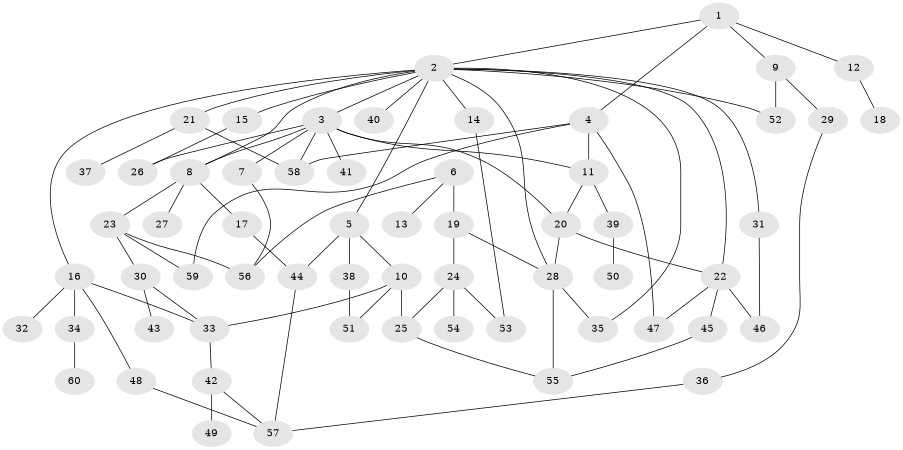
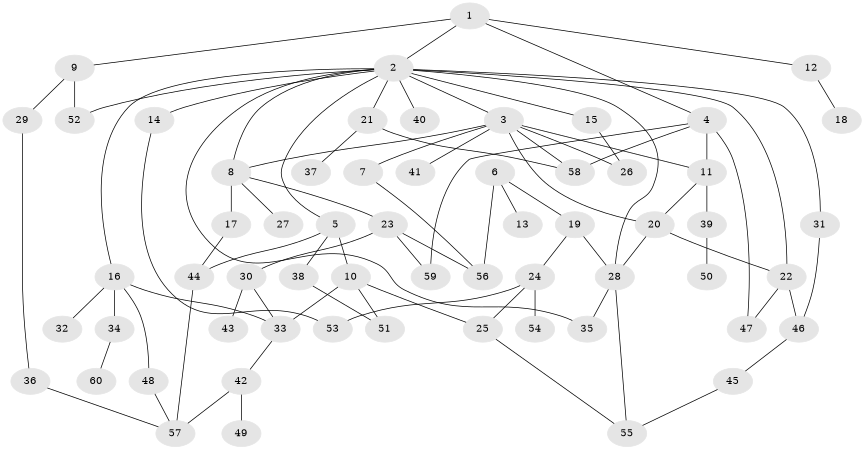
edge "22" -- "45": now "46" -- "45"
